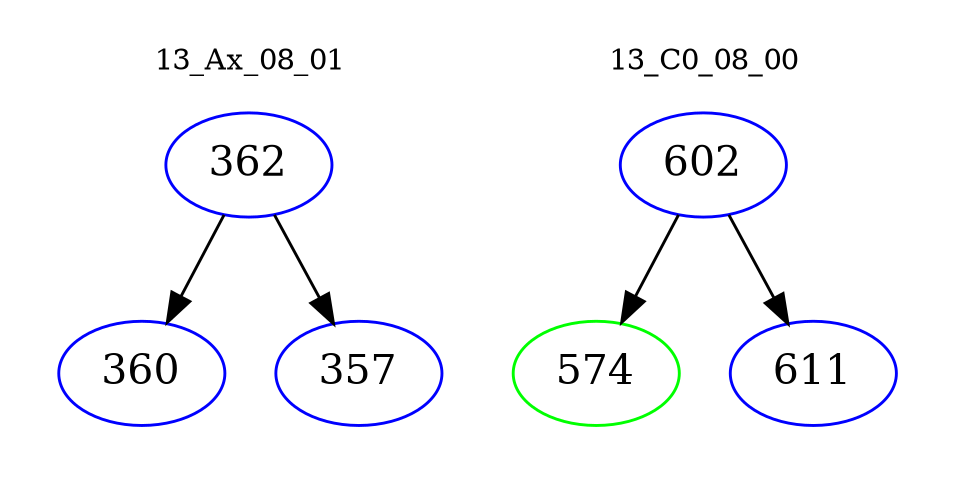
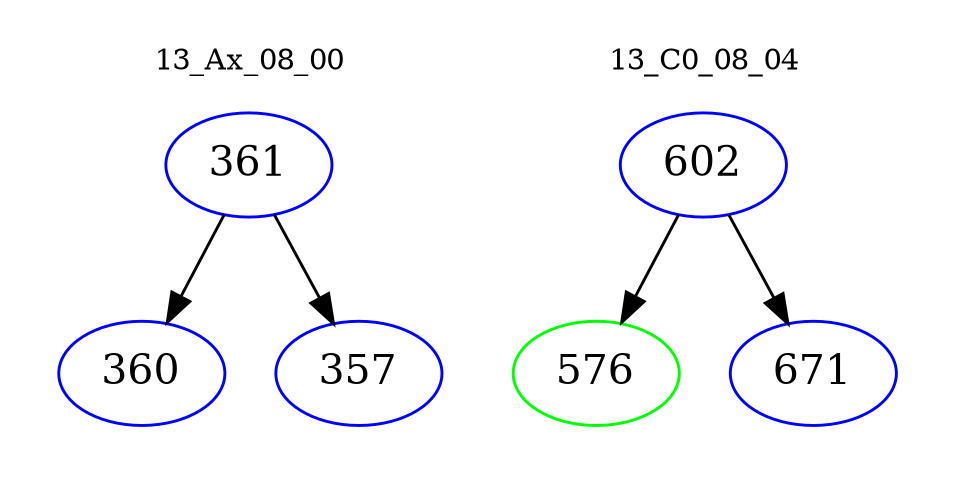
cluster "13_Ax_08_01": label "13_Ax_08_01" -> "13_Ax_08_00"
cluster "13_C0_08_00": label "13_C0_08_00" -> "13_C0_08_04"
node "362": label "362" -> "361"
node "574": label "574" -> "576"
node "611": label "611" -> "671"
